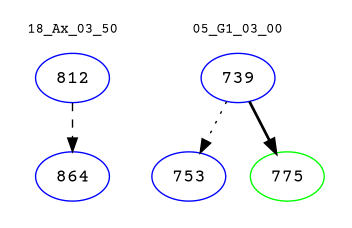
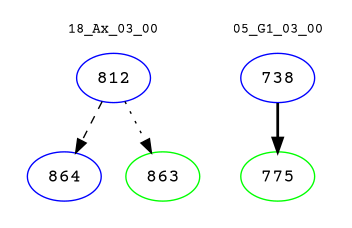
cluster "18_Ax_03_50": label "18_Ax_03_50" -> "18_Ax_03_00"
node "739": label "739" -> "738"
node "863": added
node "753": removed
